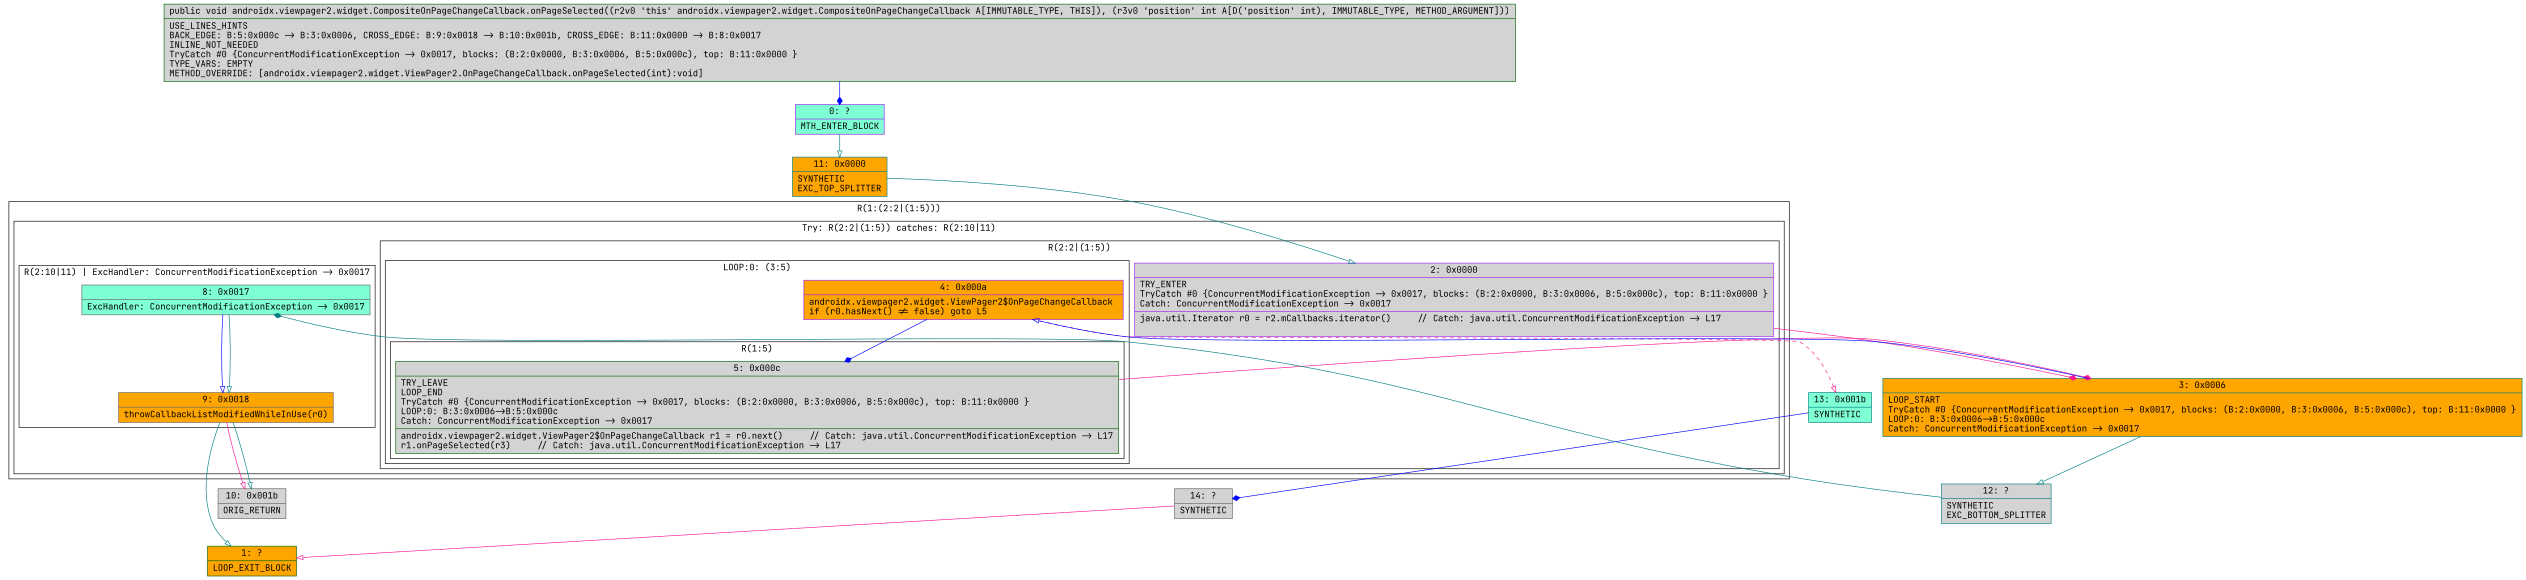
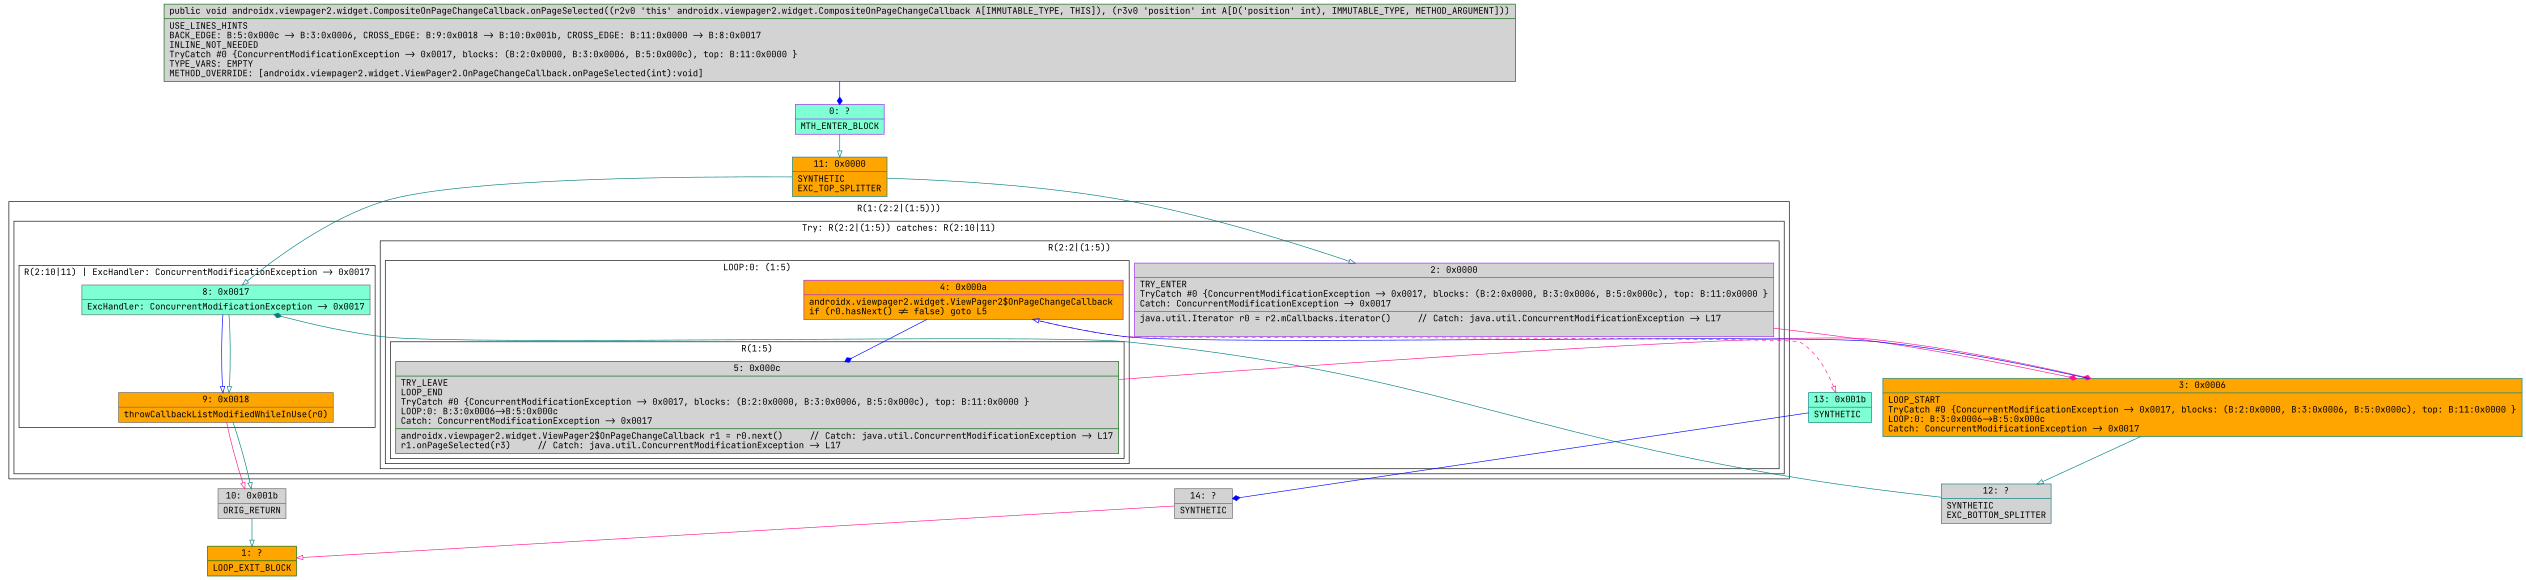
edge "11: 0x0000" -> "8: 0x0017": added
cluster "LOOP:0: (3:5)": label "LOOP:0: (3:5)" -> "LOOP:0: (1:5)"
edge "9: 0x0018" -> "1: ?": now "10: 0x001b" -> "1: ?"
